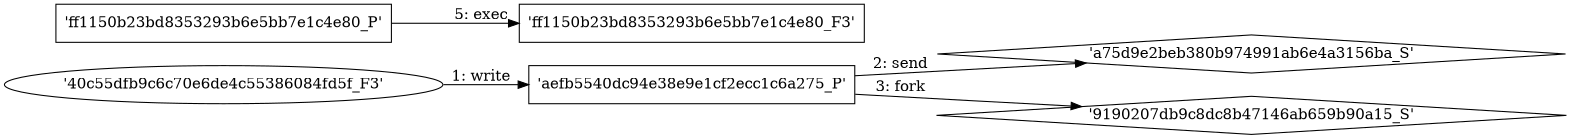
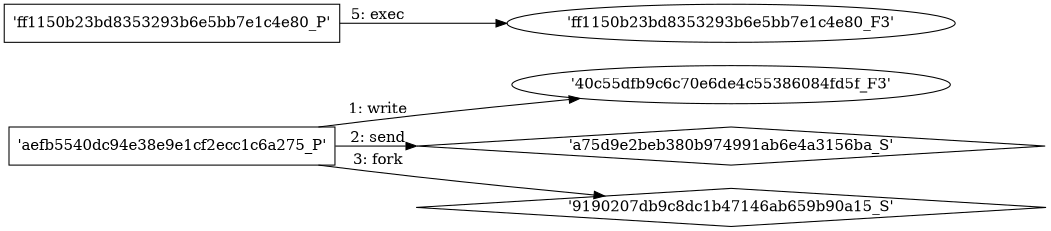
node "'ff1150b23bd8353293b6e5bb7e1c4e80_F3'": shape box -> ellipse
edge "'40c55dfb9c6c70e6de4c55386084fd5f_F3'" -> "'aefb5540dc94e38e9e1cf2ecc1c6a275_P'": reversed
node "'9190207db9c8dc8b47146ab659b90a15_S'": label "'9190207db9c8dc8b47146ab659b90a15_S'" -> "'9190207db9c8dc1b47146ab659b90a15_S'"
